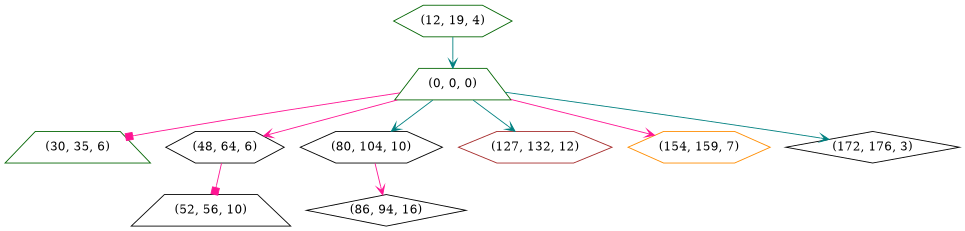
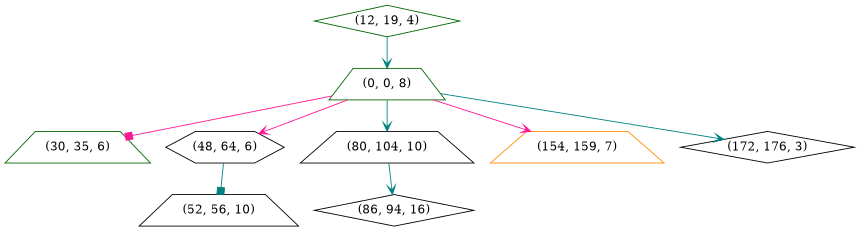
node "(12, 19, 4)": shape hexagon -> diamond
node "(0, 0, 0)": label "(0, 0, 0)" -> "(0, 0, 8)"
node "(80, 104, 10)": shape hexagon -> trapezium
node "(127, 132, 12)": removed
node "(154, 159, 7)": shape hexagon -> trapezium
edge "(48, 64, 6)" -> "(52, 56, 10)": color deeppink -> teal
edge "(80, 104, 10)" -> "(86, 94, 16)": color deeppink -> teal
